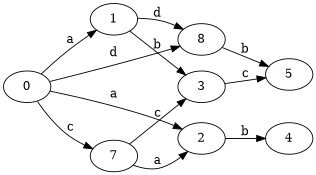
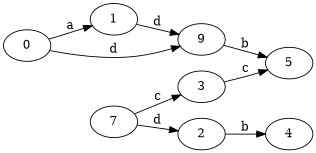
node "8": label "8" -> "9"
edge "1" -> "3": removed, label "b"
edge "0" -> "2": removed, label "a"
edge "0" -> "7": removed, label "c"
edge "7" -> "2": label "a" -> "d"
